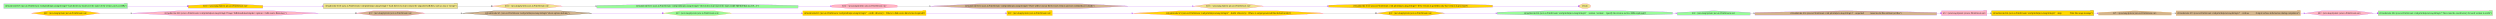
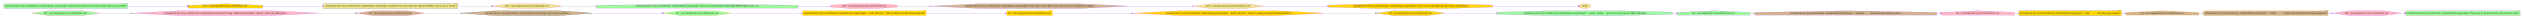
node "$r0 = <java.lang.System: java.io.PrintStream out>": fillcolor gold -> palegreen
node "$r6 = <java.lang.System: java.io.PrintStream out>": shape folder -> house
